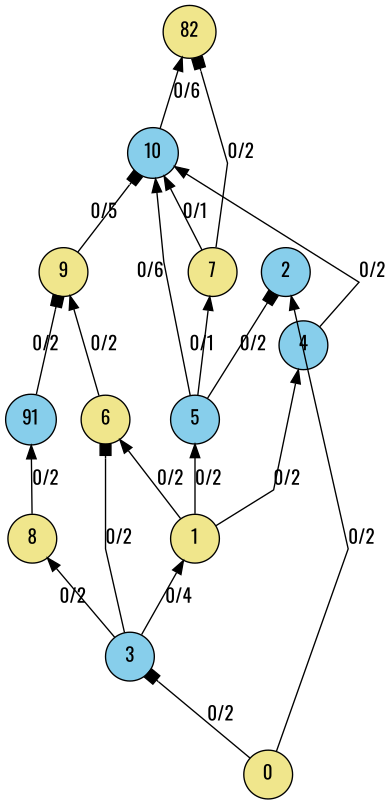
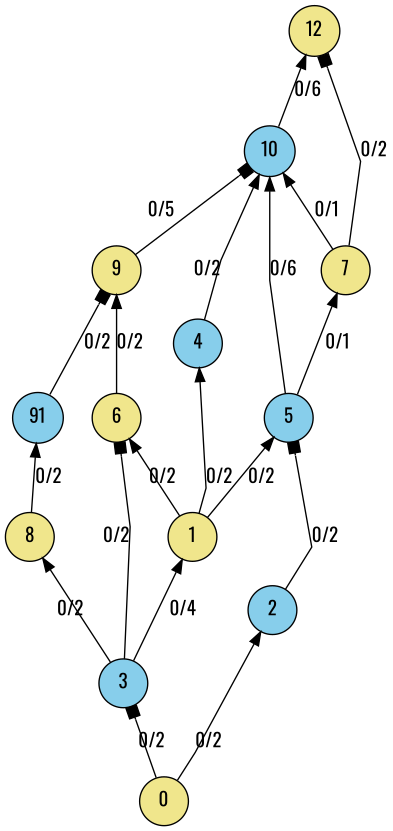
node "82": label "82" -> "12"
edge "5" -> "2": reversed
